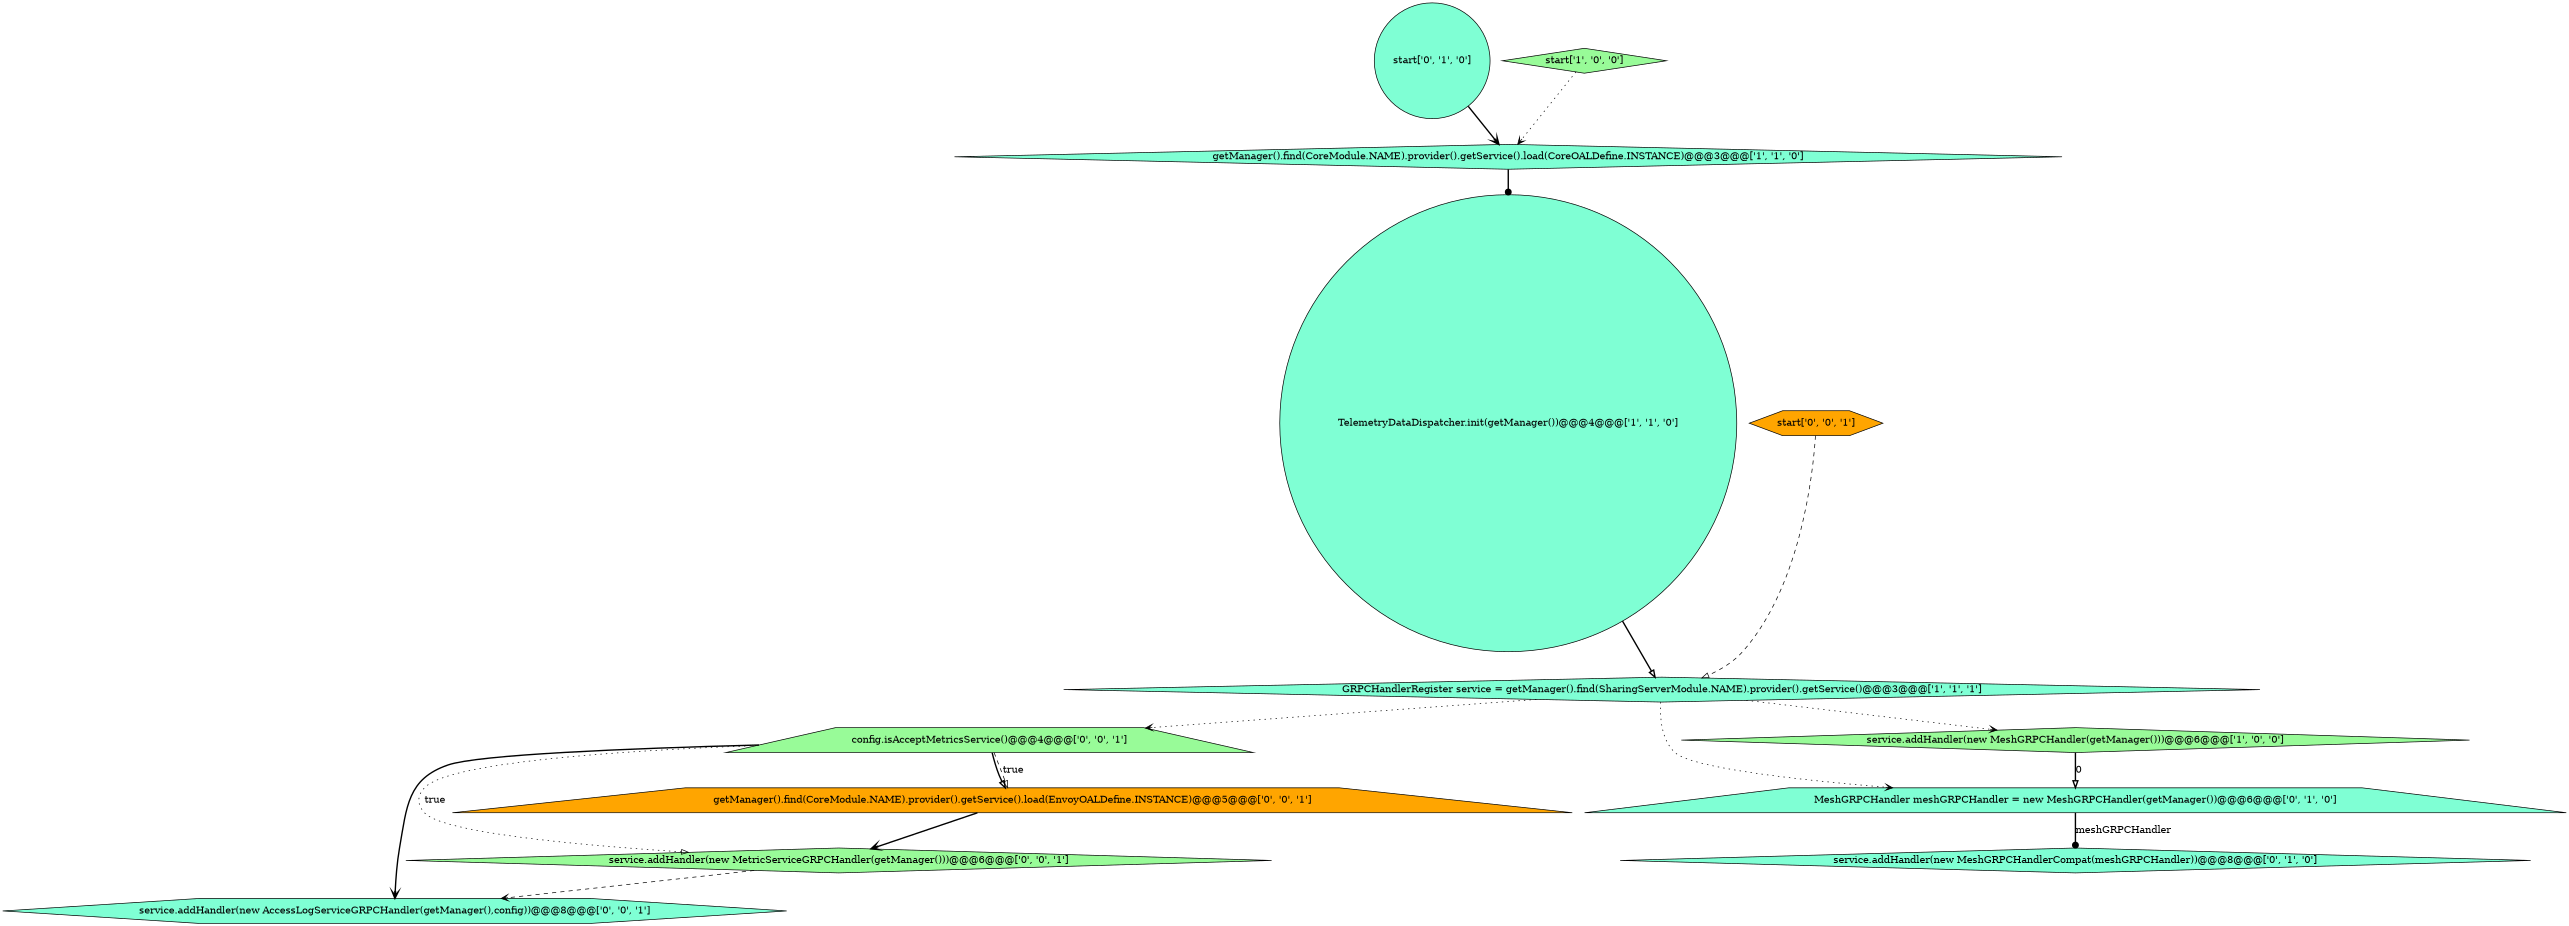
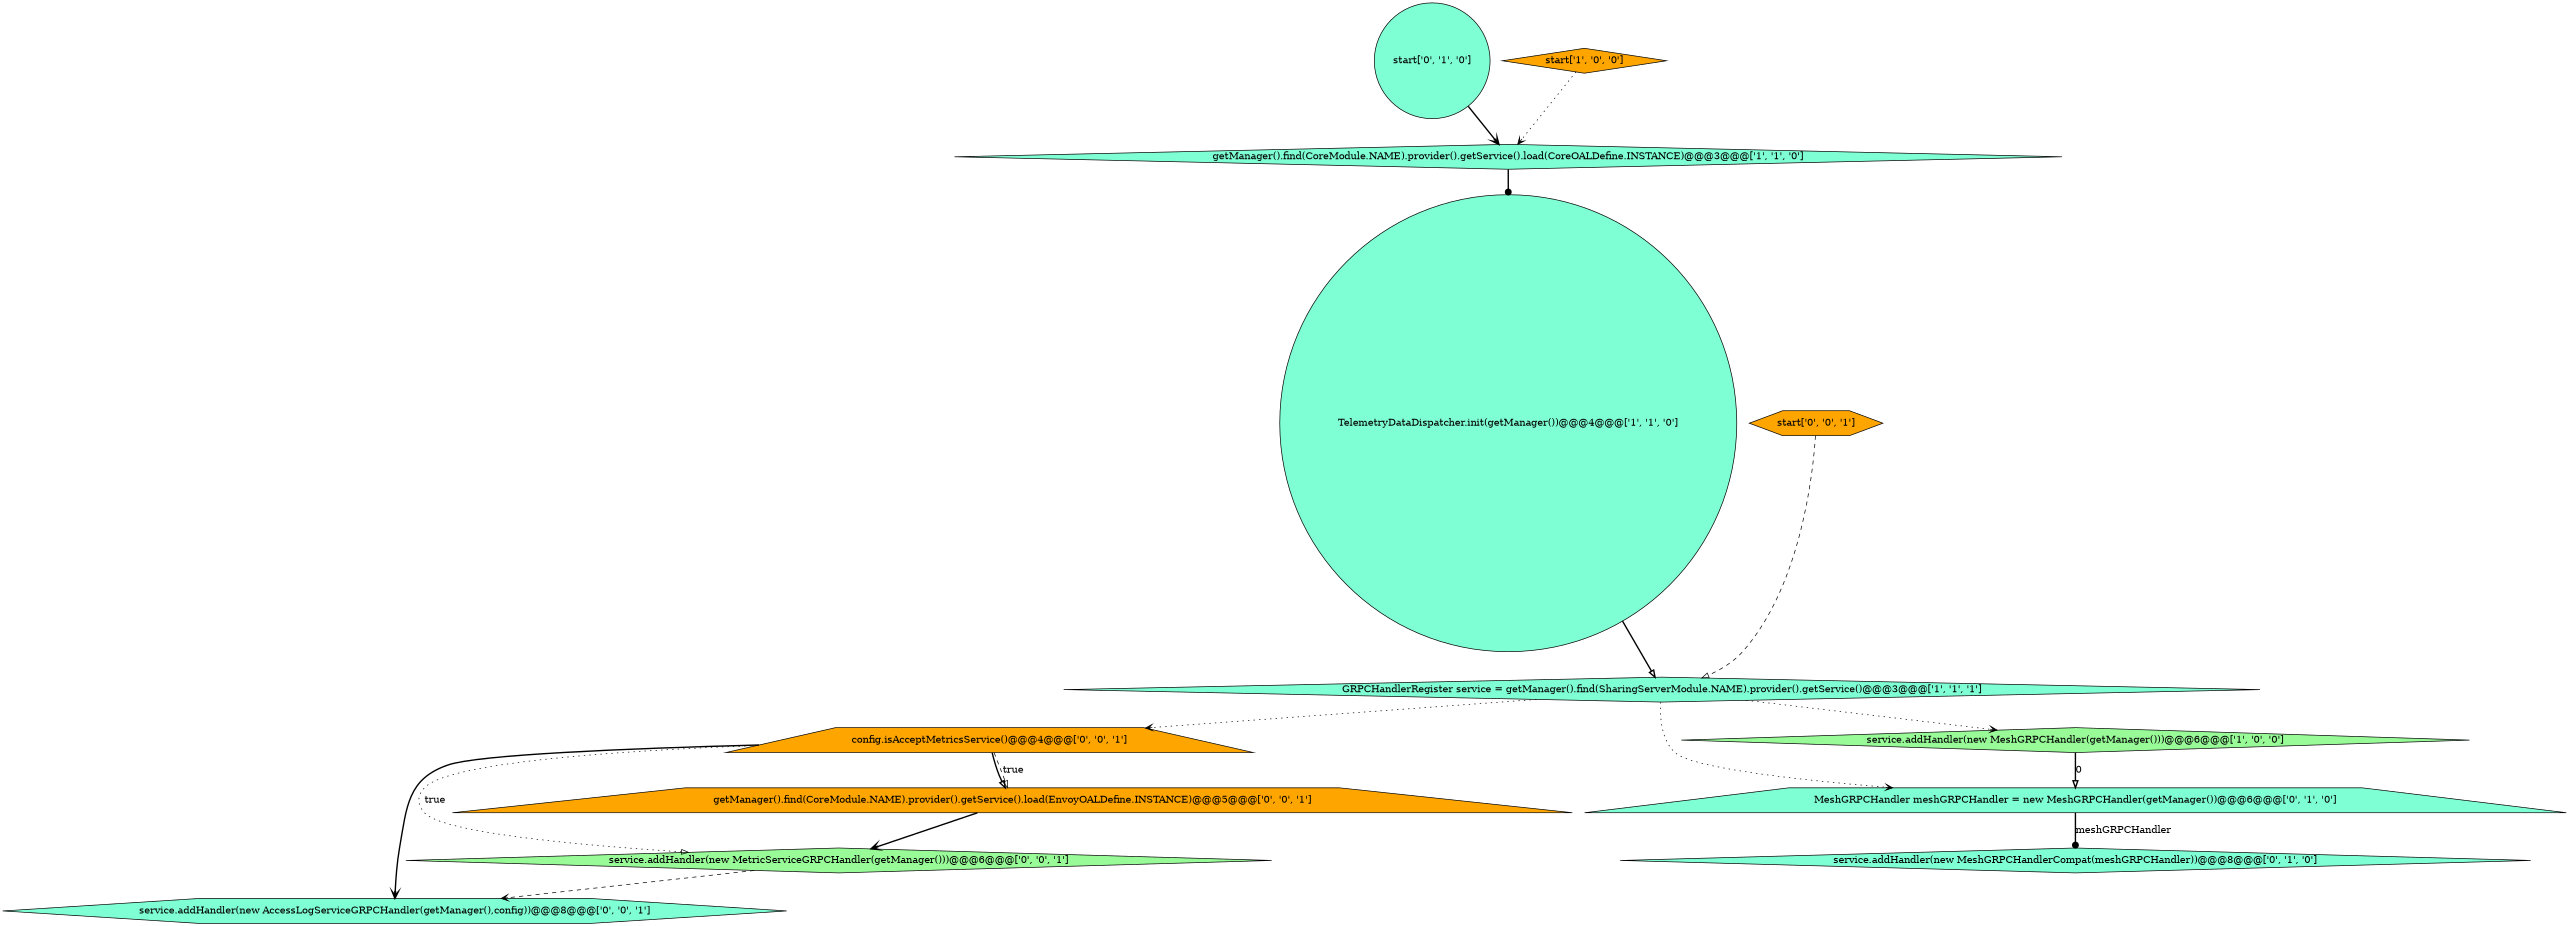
node "start['1', '0', '0']": fillcolor palegreen -> orange
node "config.isAcceptMetricsService()@@@4@@@['0', '0', '1']": fillcolor palegreen -> orange
